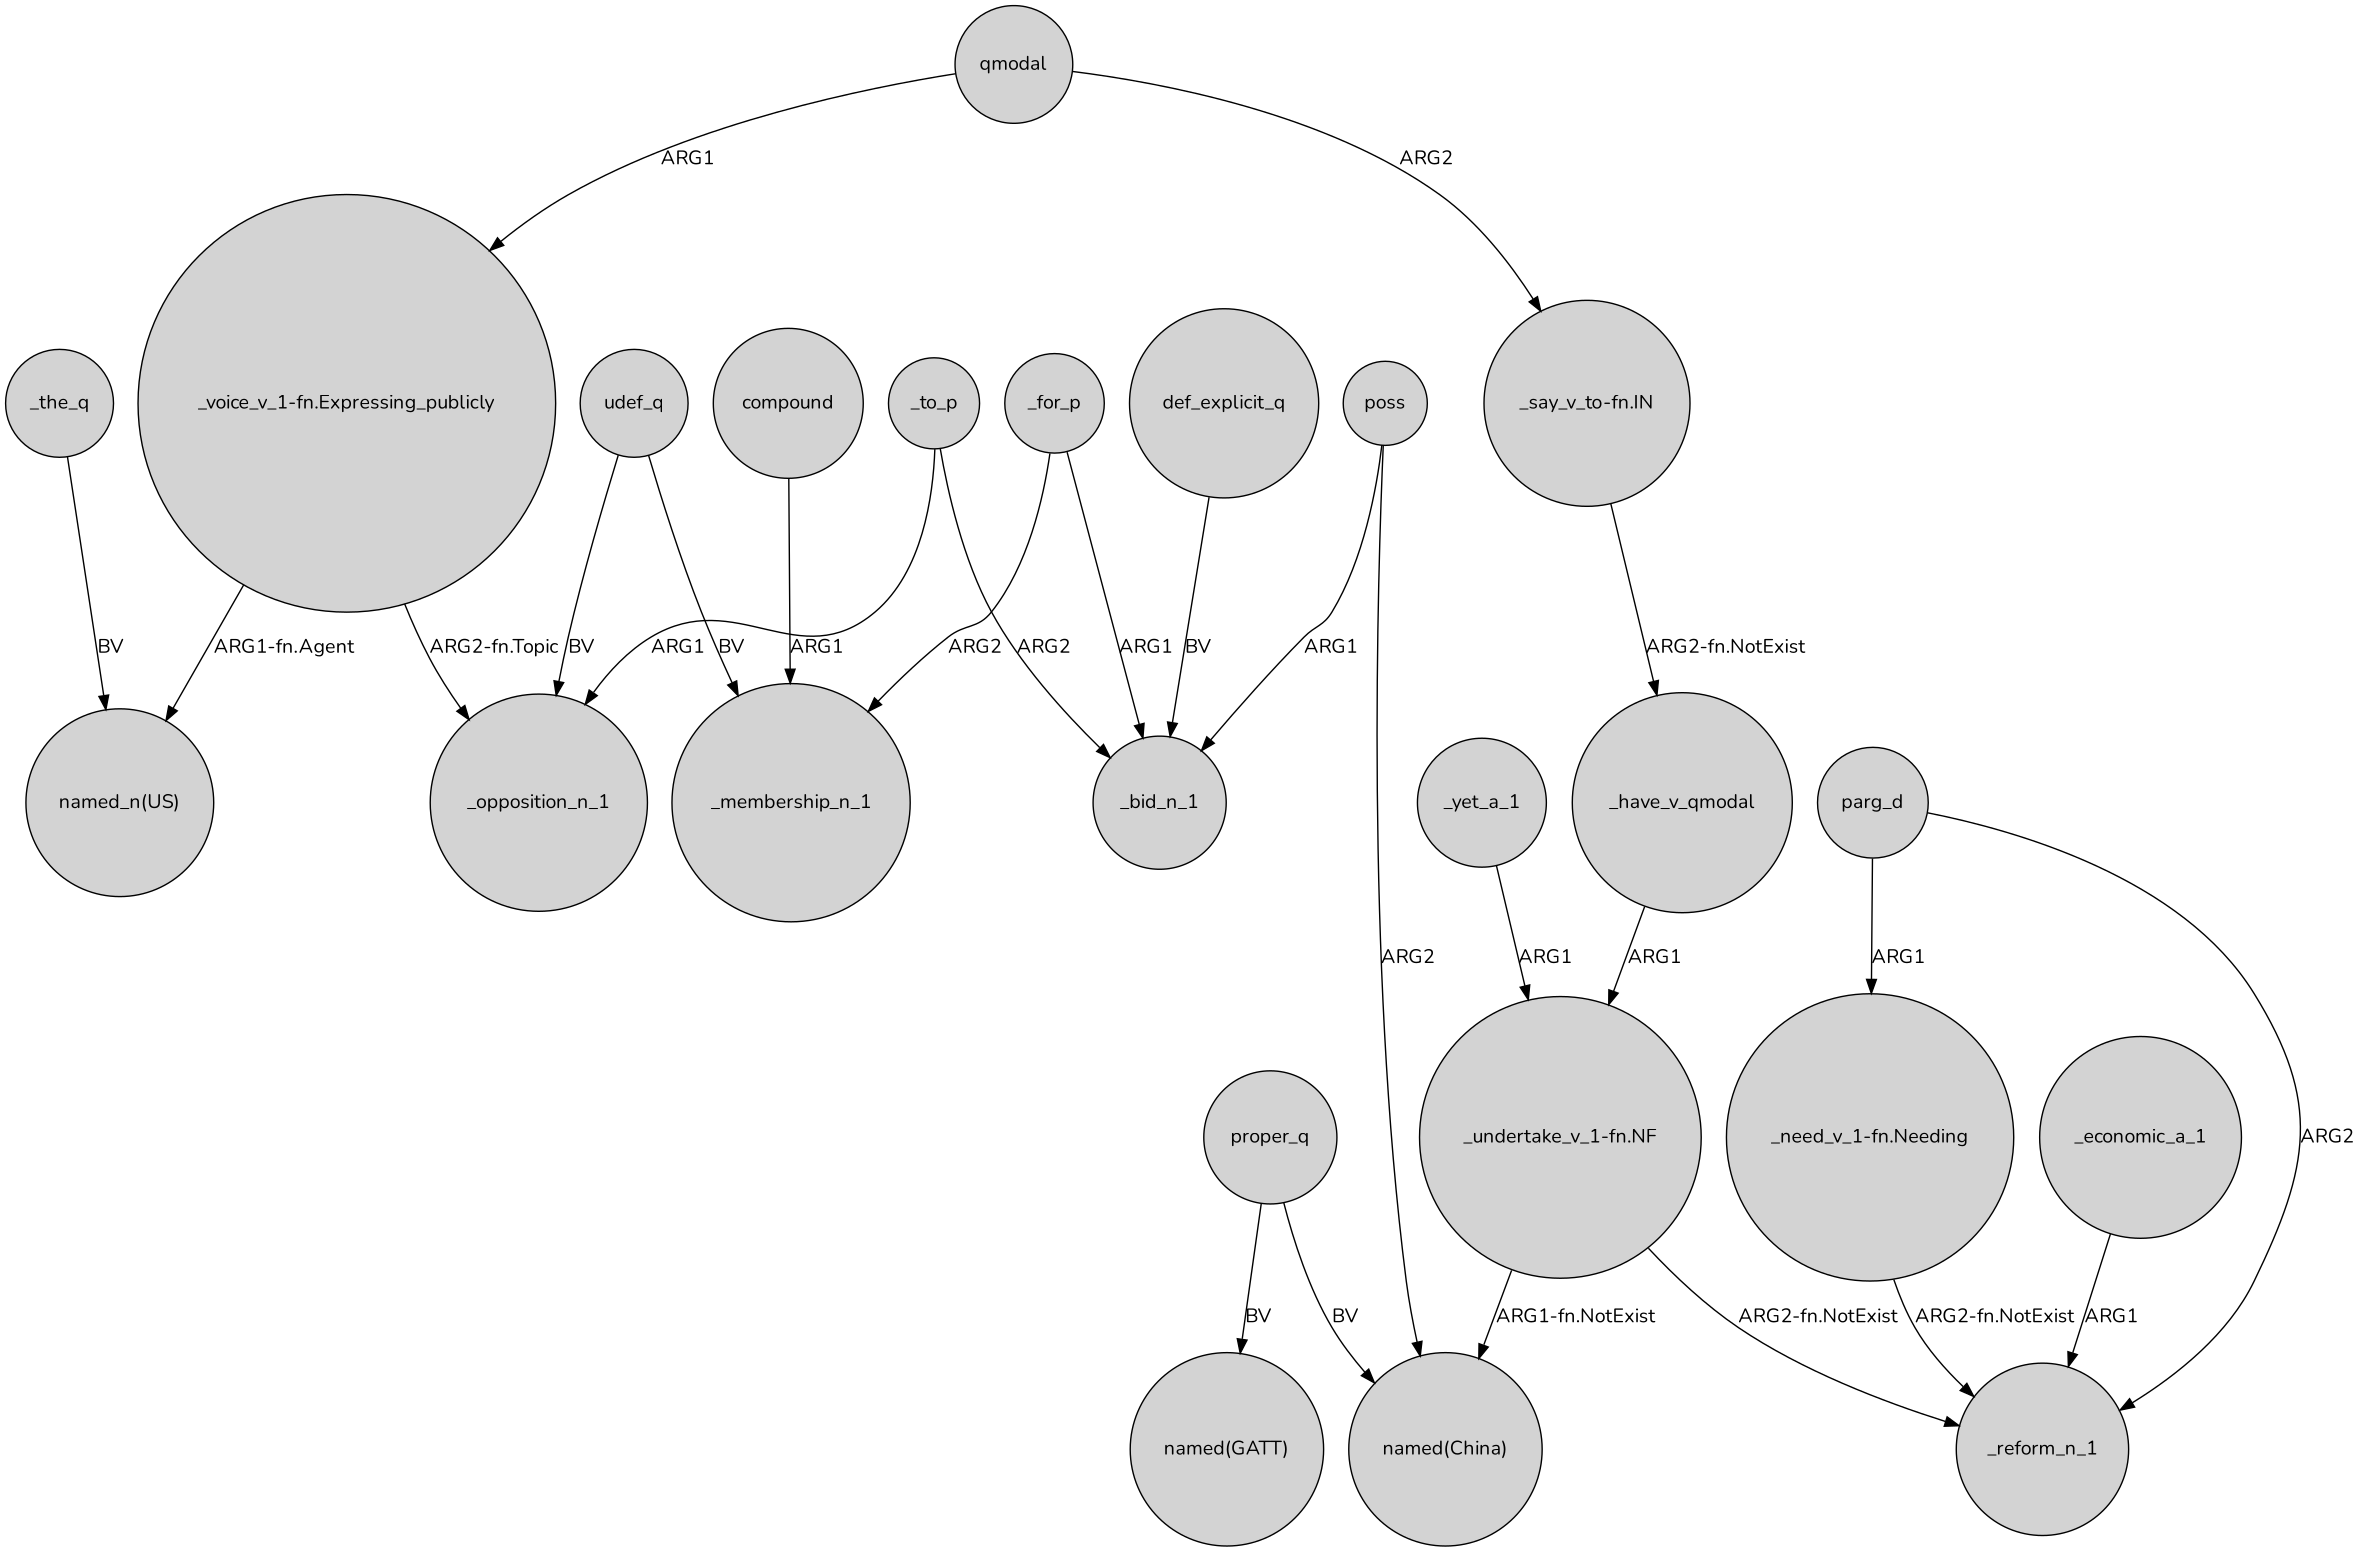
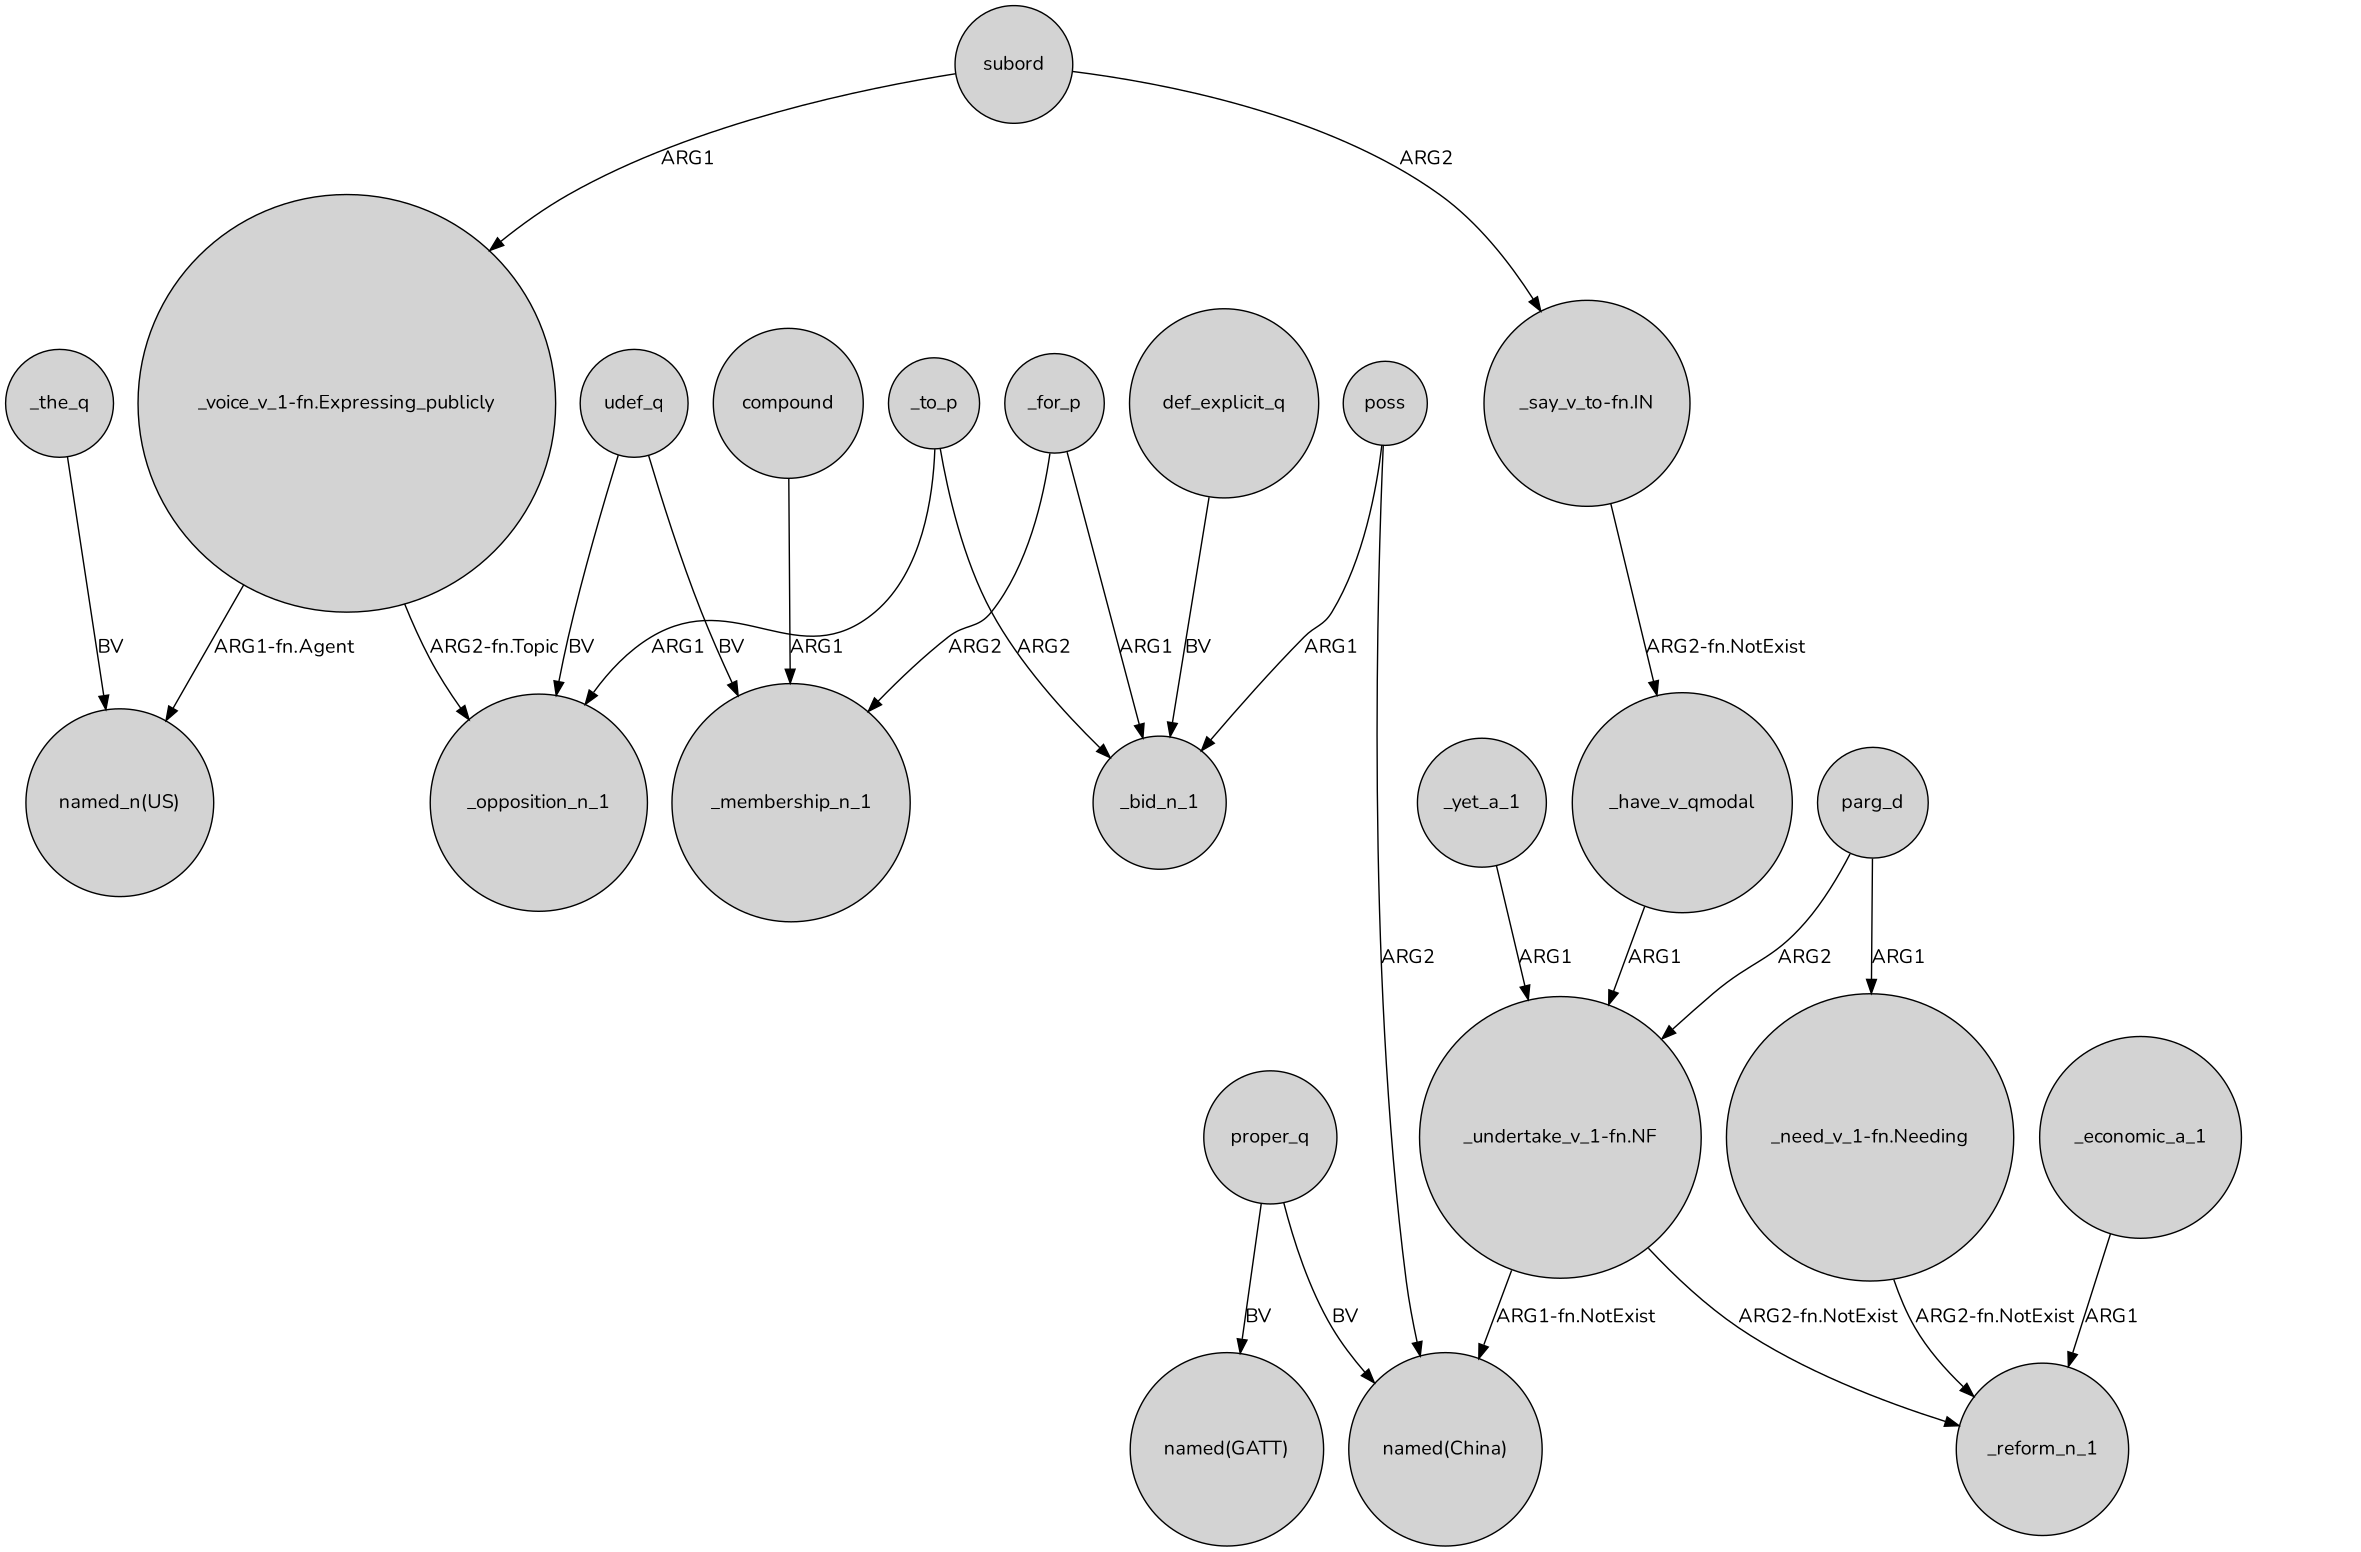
node "qmodal": label "qmodal" -> "subord"
edge "parg_d" -> "_reform_n_1": now "parg_d" -> "_undertake_v_1-fn.NF"
